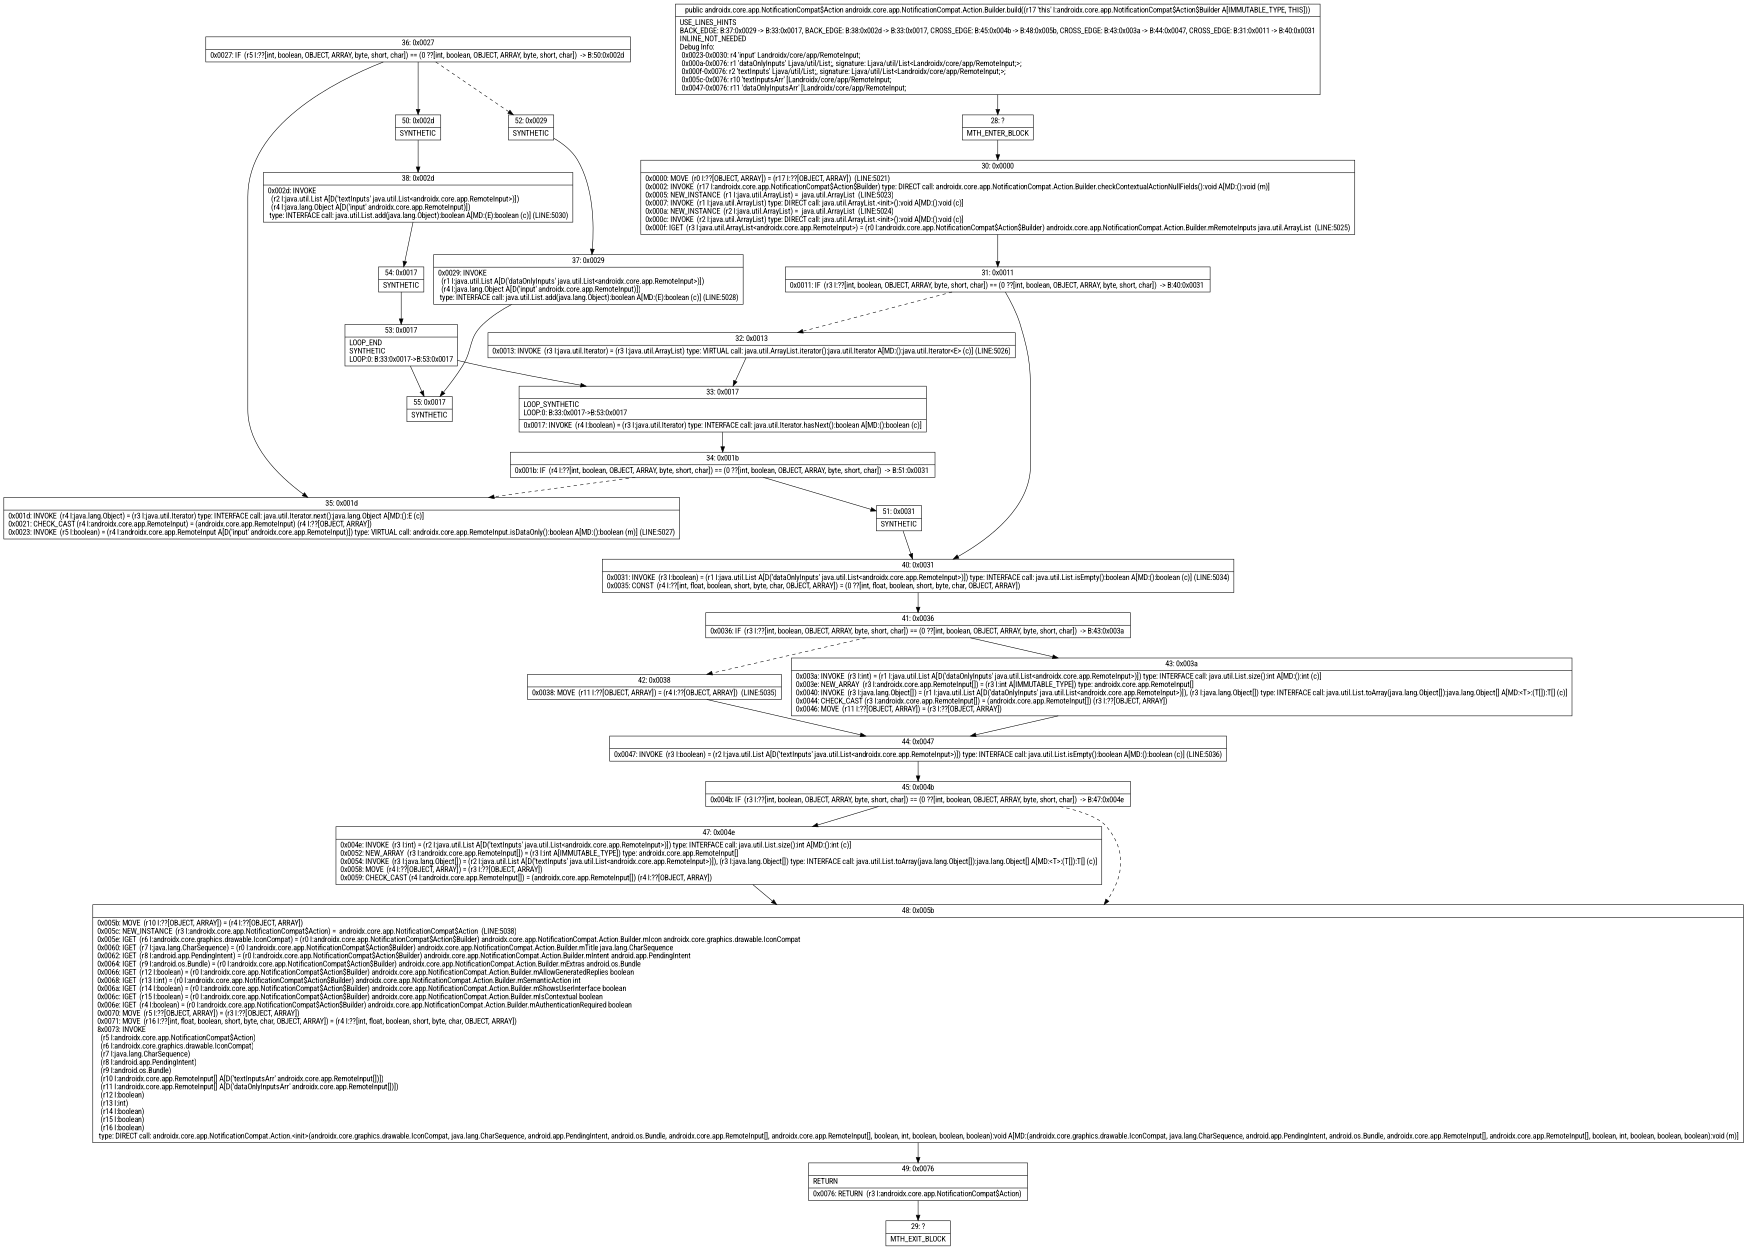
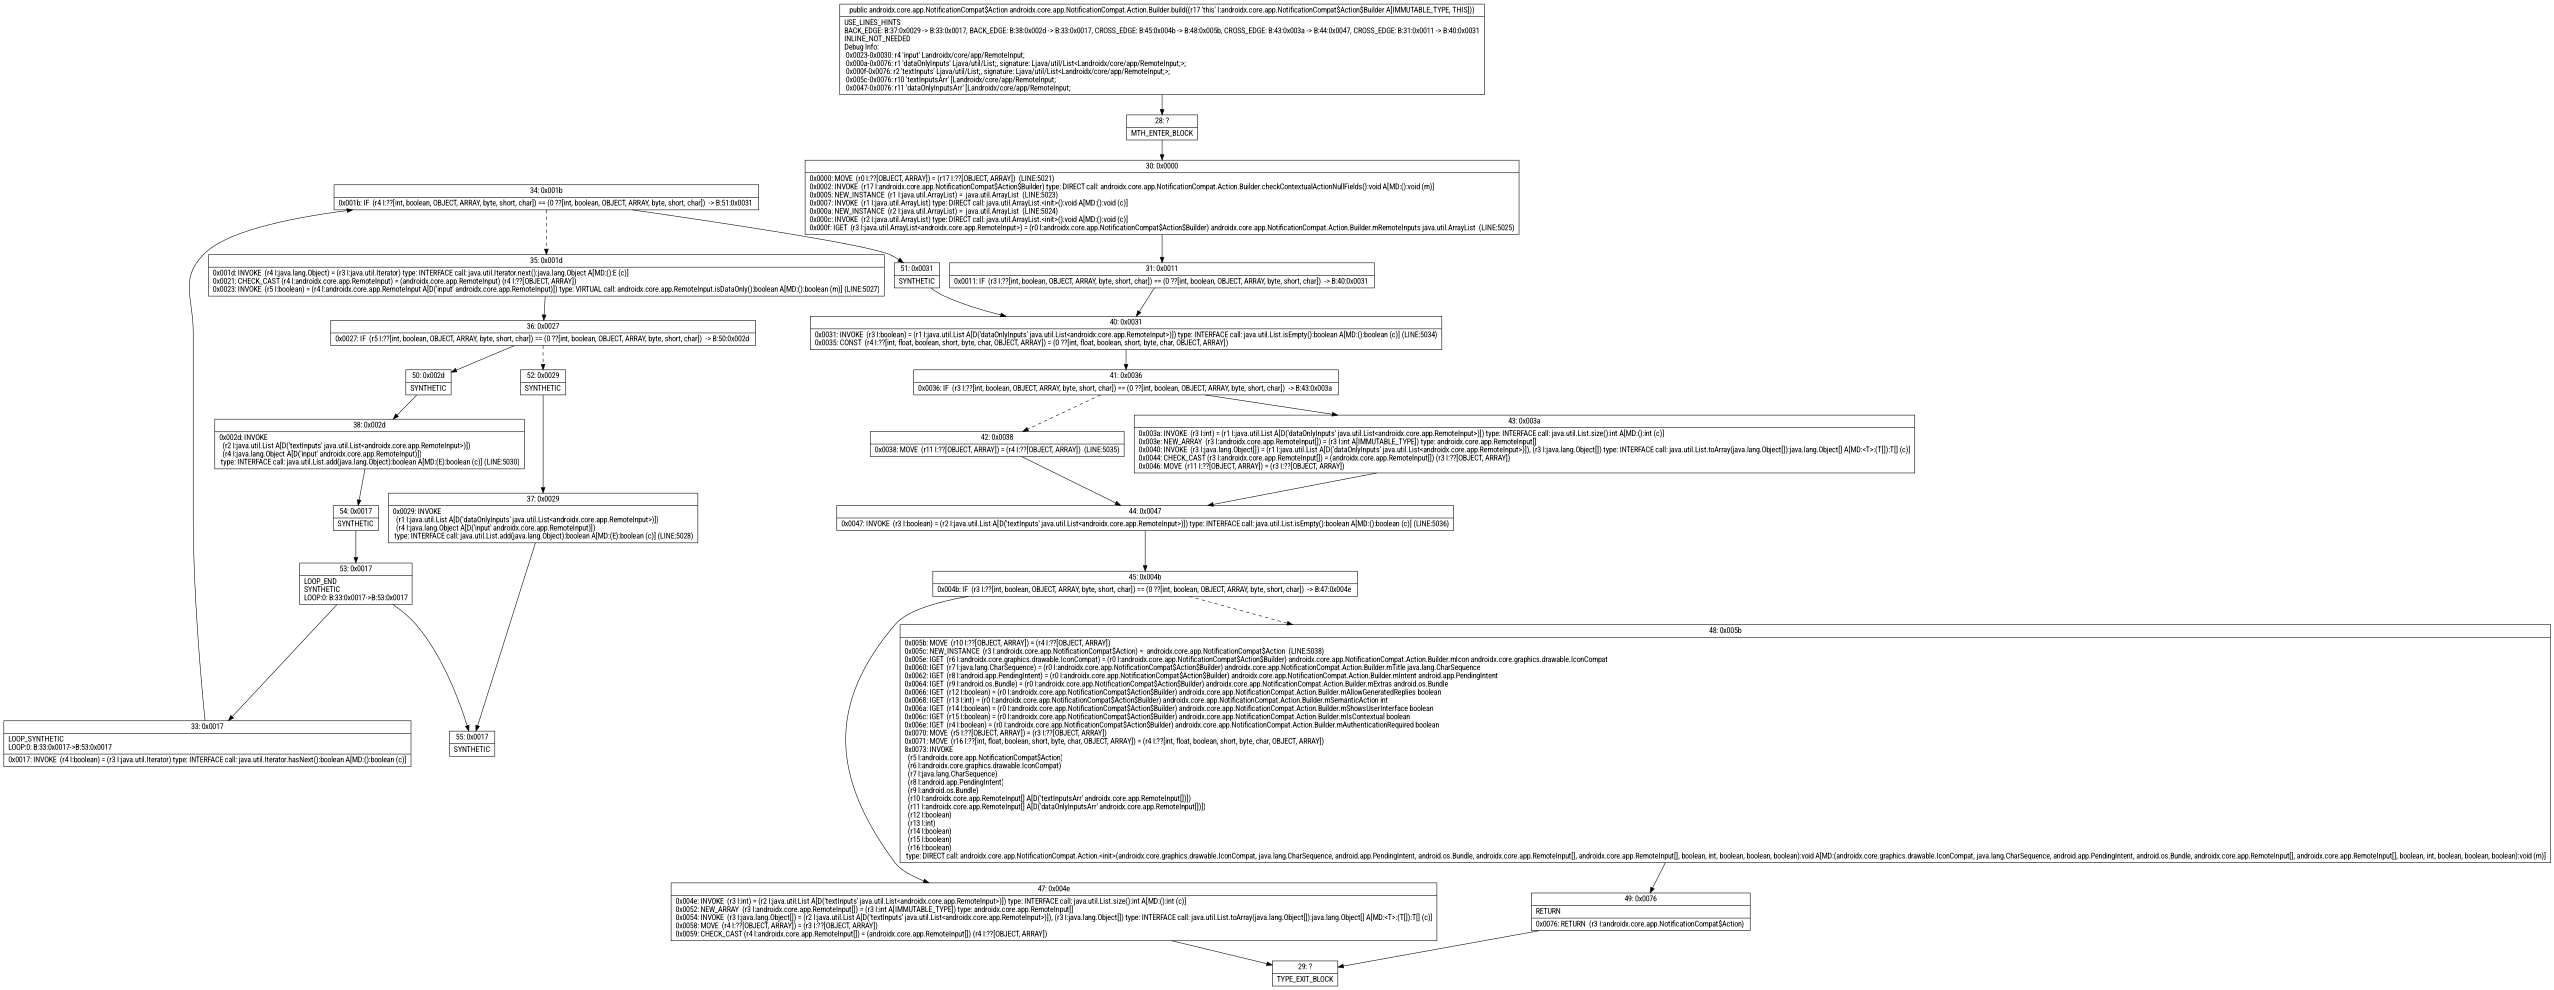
edge "36: 0x0027" -> "35: 0x001d": reversed
node "32: 0x0013": removed
edge "47: 0x004e" -> "48: 0x005b": now "47: 0x004e" -> "29: ?"
node "29: ?": text "MTH_EXIT_BLOCK" -> "TYPE_EXIT_BLOCK"
